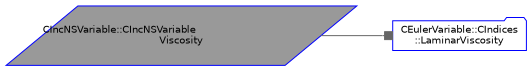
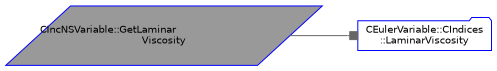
node "CIncNSVariable::CIncNSVariable Viscosity": label "CIncNSVariable::CIncNSVariable Viscosity" -> "CIncNSVariable::GetLaminar Viscosity"
